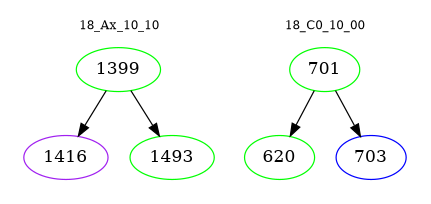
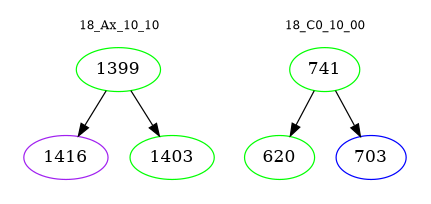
node "701": label "701" -> "741"
node "1493": label "1493" -> "1403"
